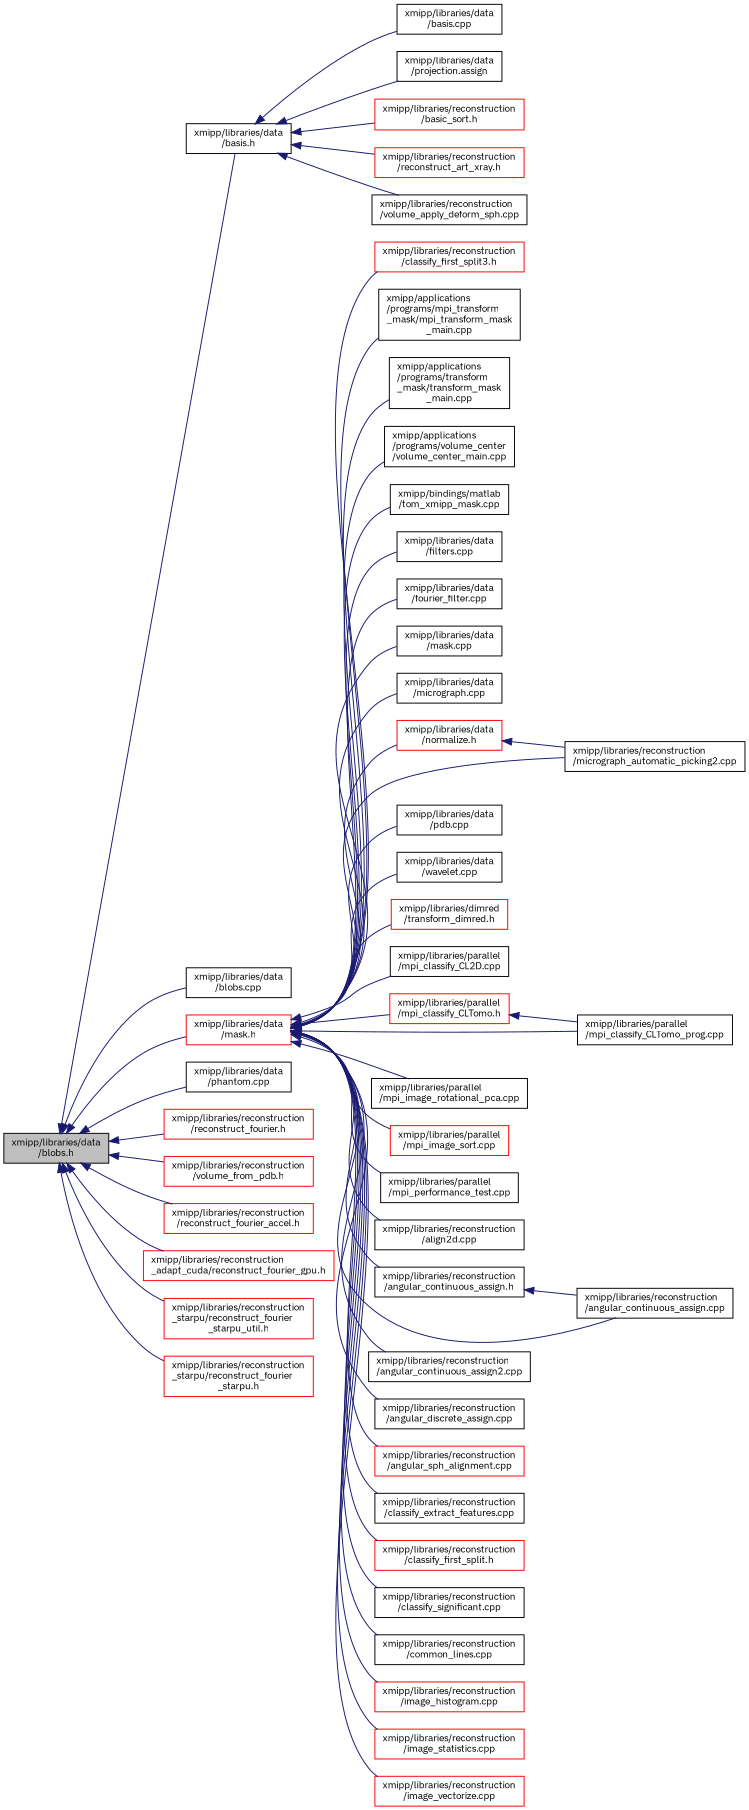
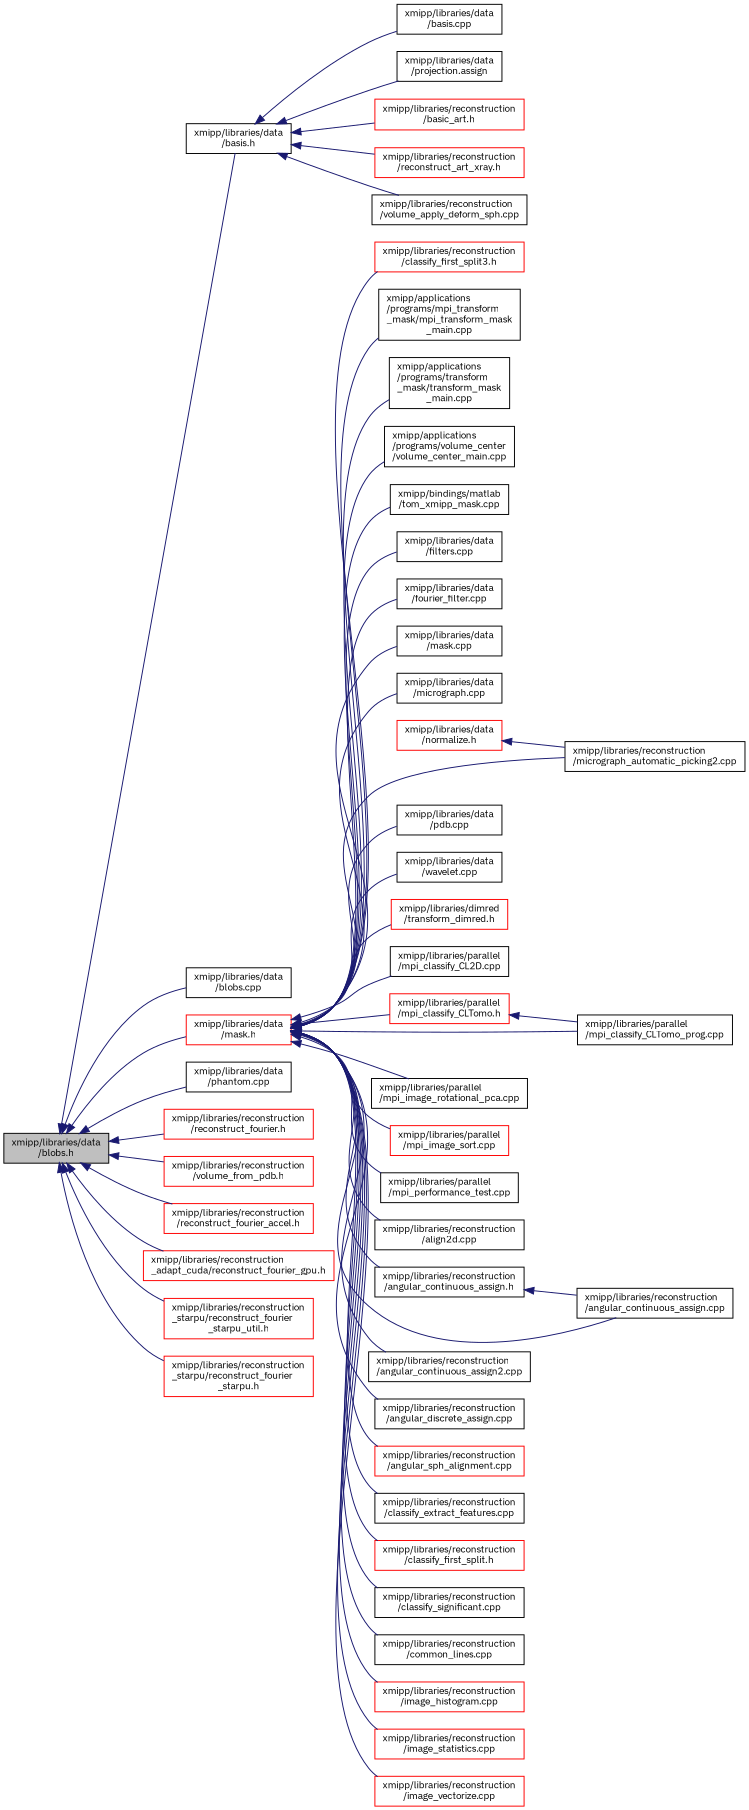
node "xmipp/libraries/reconstruction /basic_sort.h": label "xmipp/libraries/reconstruction /basic_sort.h" -> "xmipp/libraries/reconstruction /basic_art.h"
edge "xmipp/libraries/data /normalize.h" -> "xmipp/libraries/data /mask.h": removed
